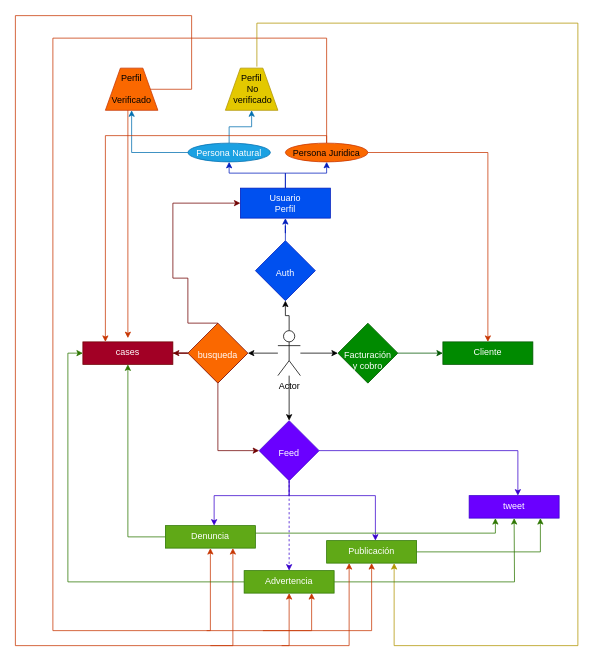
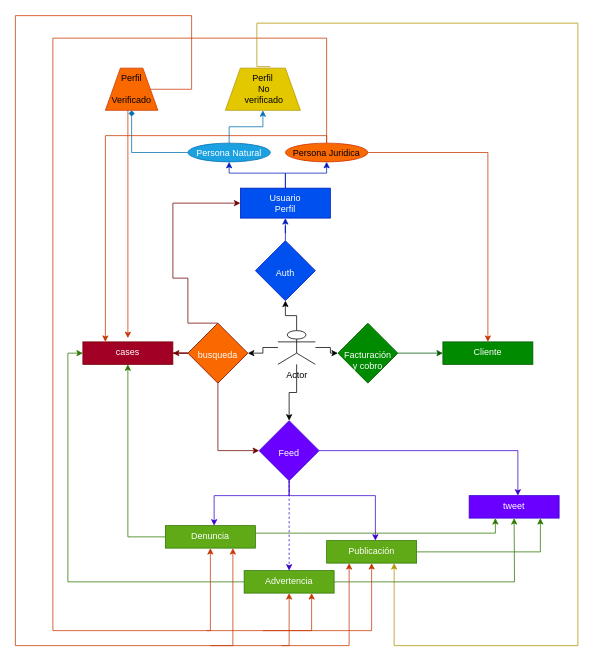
node "Perfil No verificado": size 53x42 -> 75x42
edge "Persona Natural" -> "Perfil Verificado": arrowhead classic -> diamond
node "Actor": size 23x45 -> 38x34
